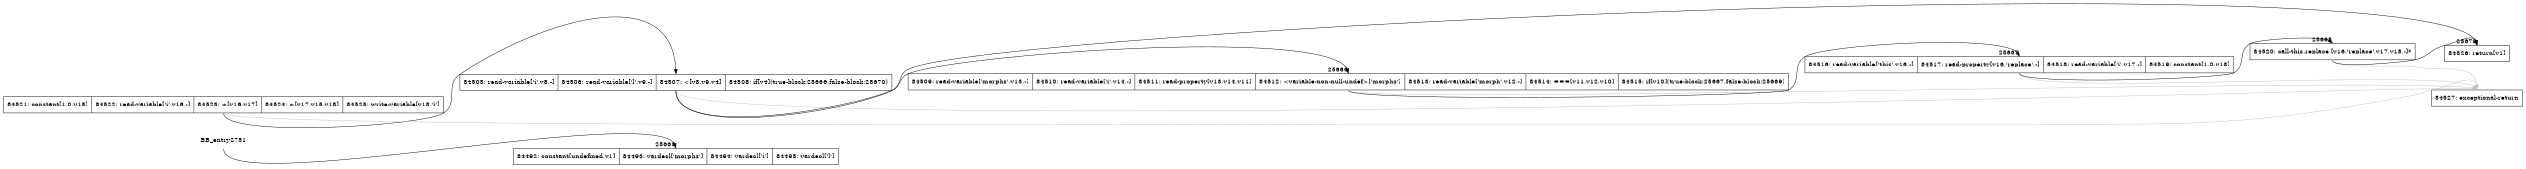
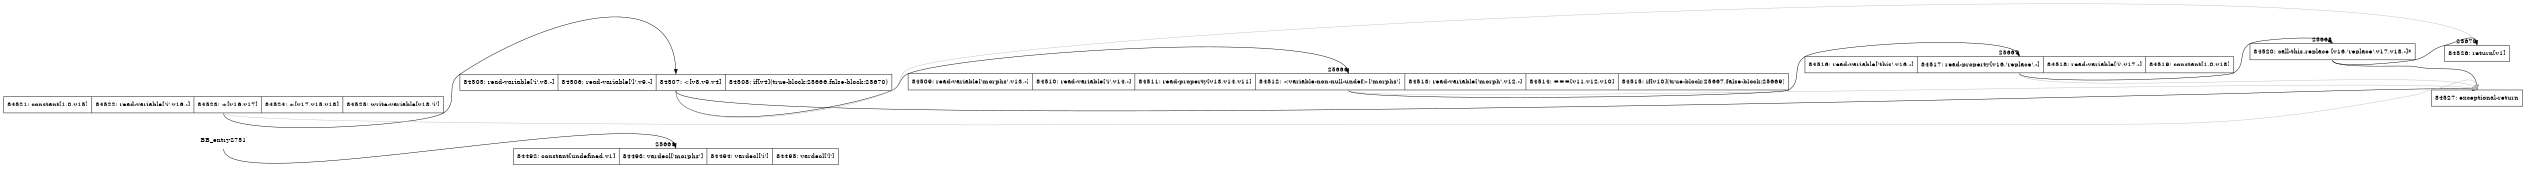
edge "84505: read-variable['i',v8,-]" -> "84526: return[v1]": color black -> gray
edge "84520: call-this.replace [v16,'replace',v17,v18,-]*" -> "84527: exceptional-return": color gray -> black
edge "84505: read-variable['i',v8,-]" -> "84527: exceptional-return": color gray -> black
